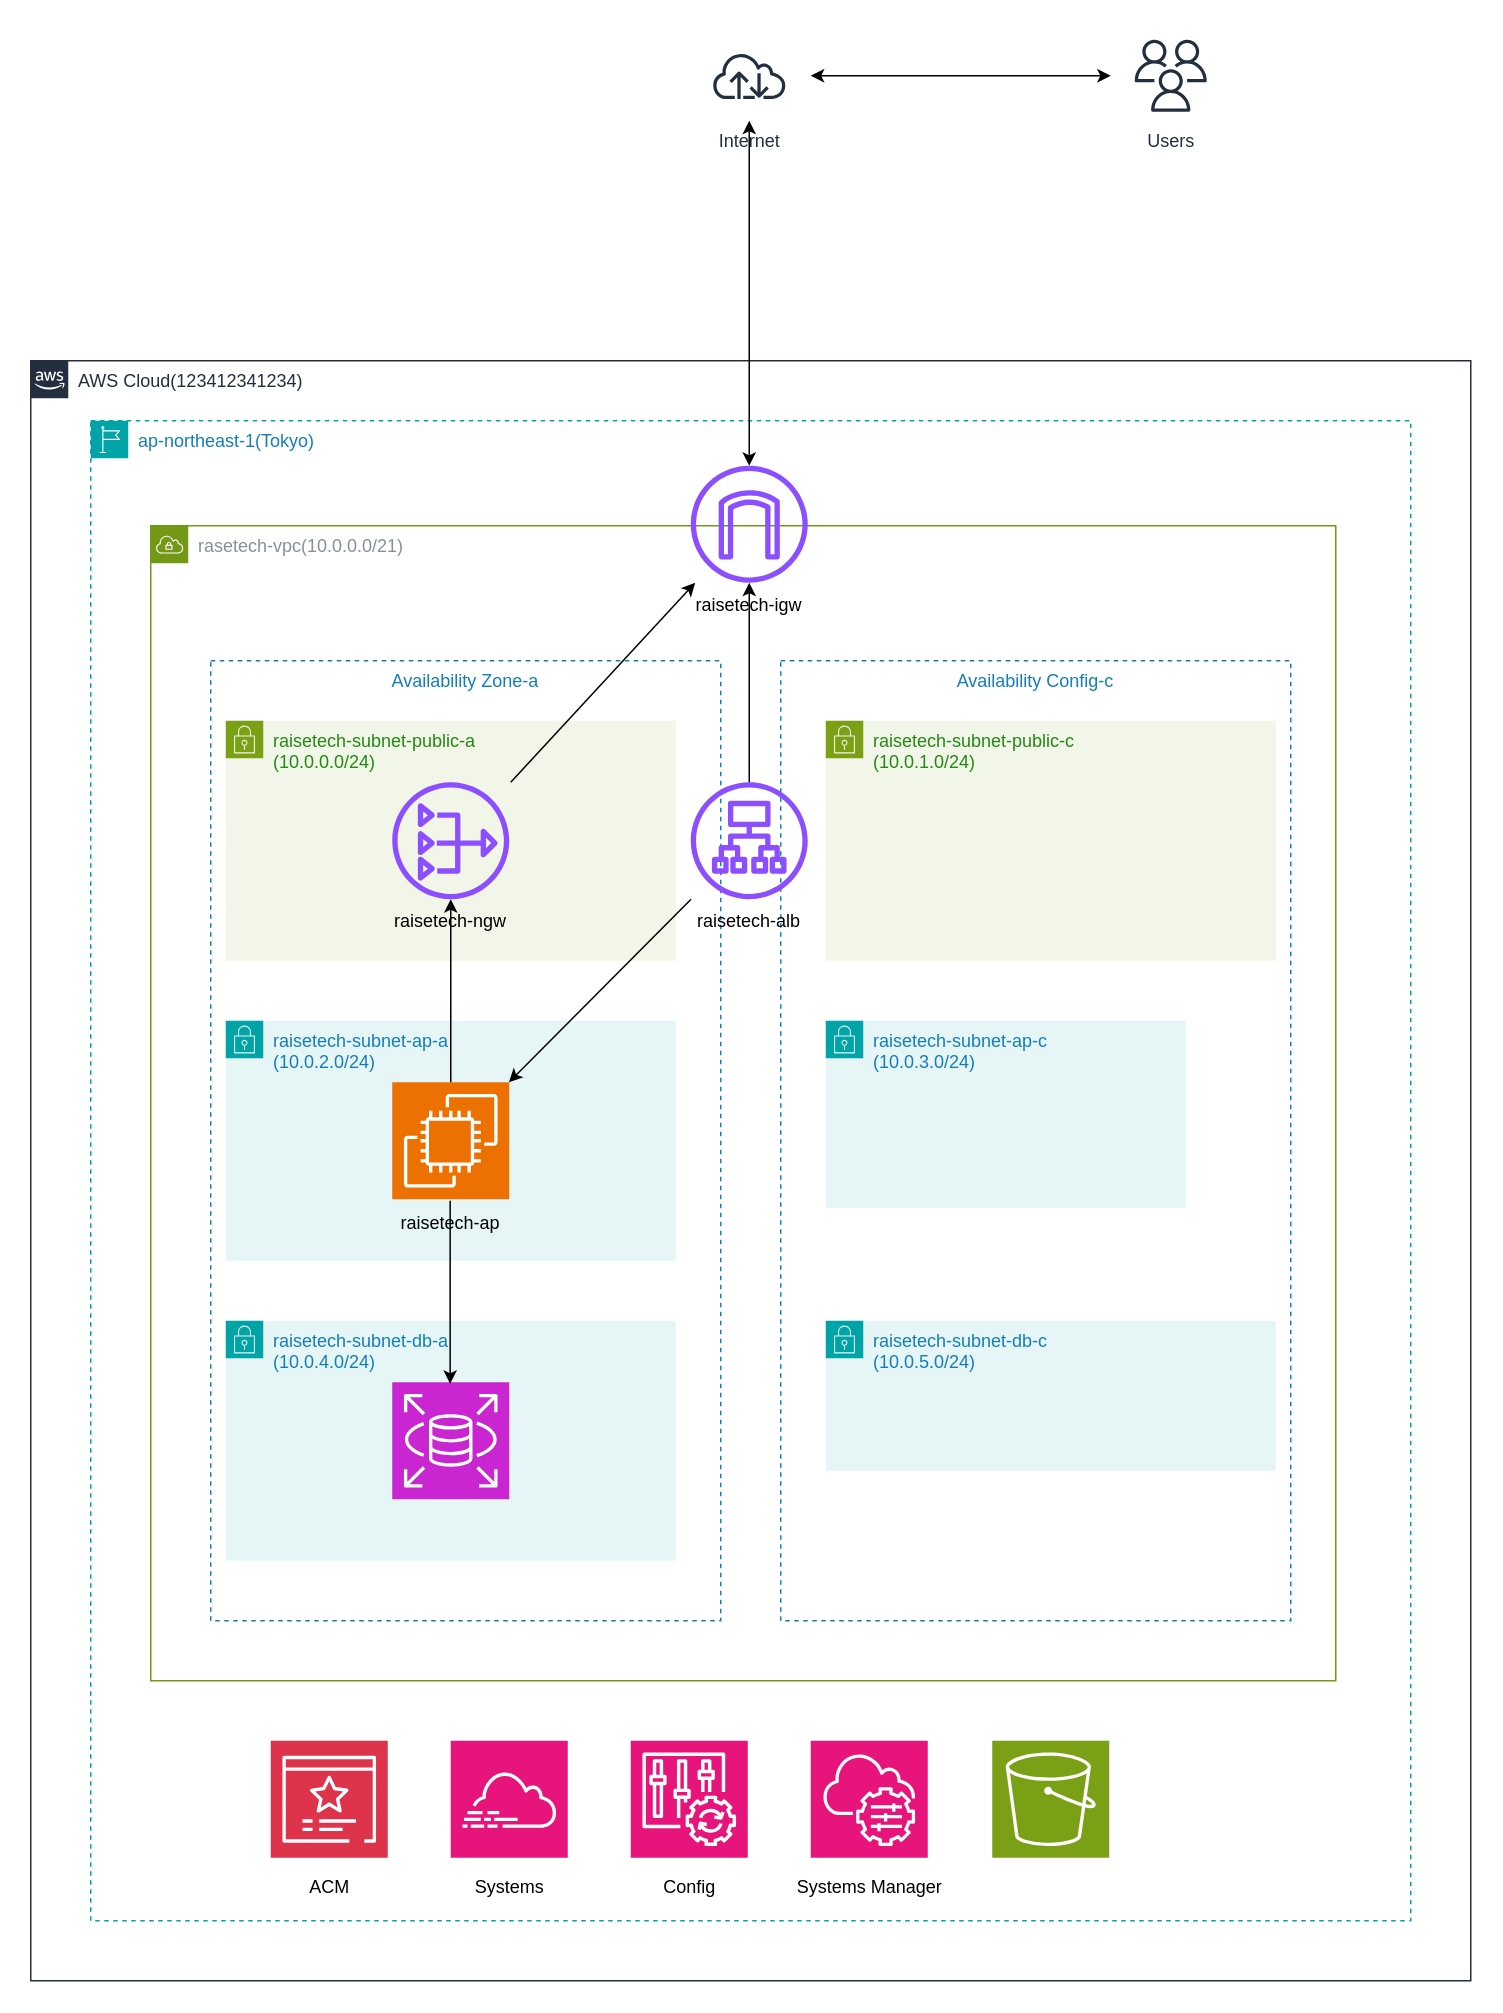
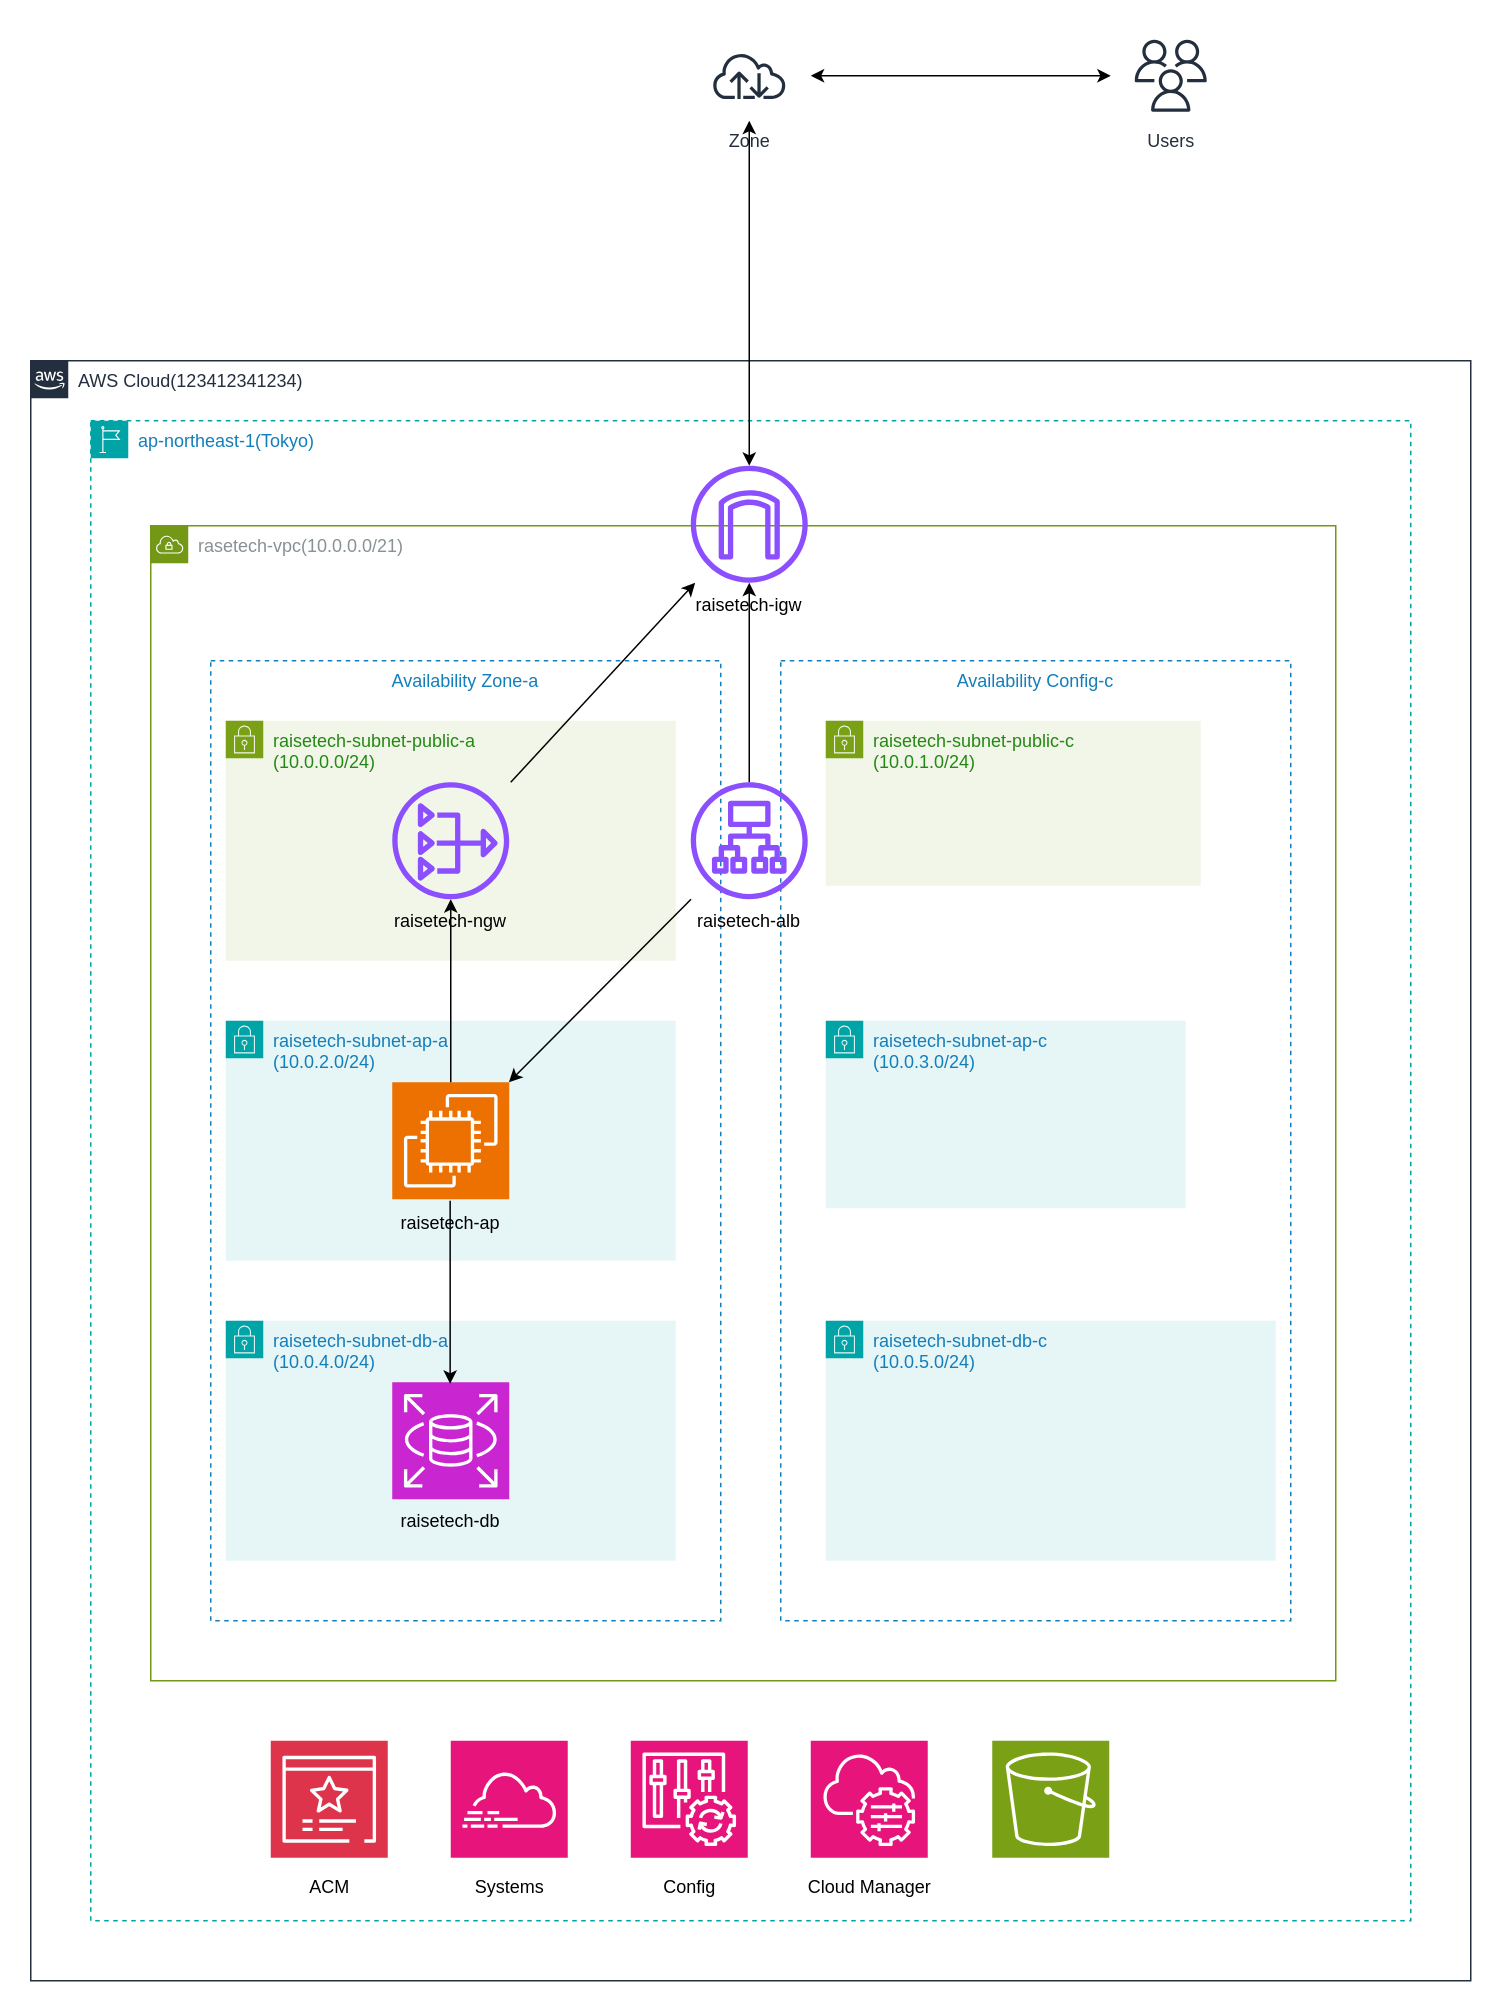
node "Internet": label "Internet" -> "Zone"
node "raisetech-subnet-public-c (10.0.1.0/24)": size 450x240 -> 375x165
node "raisetech-subnet-db-c (10.0.5.0/24)": size 450x150 -> 450x240
node "raisetech-db": added
node "Systems Manager": label "Systems Manager" -> "Cloud Manager"
